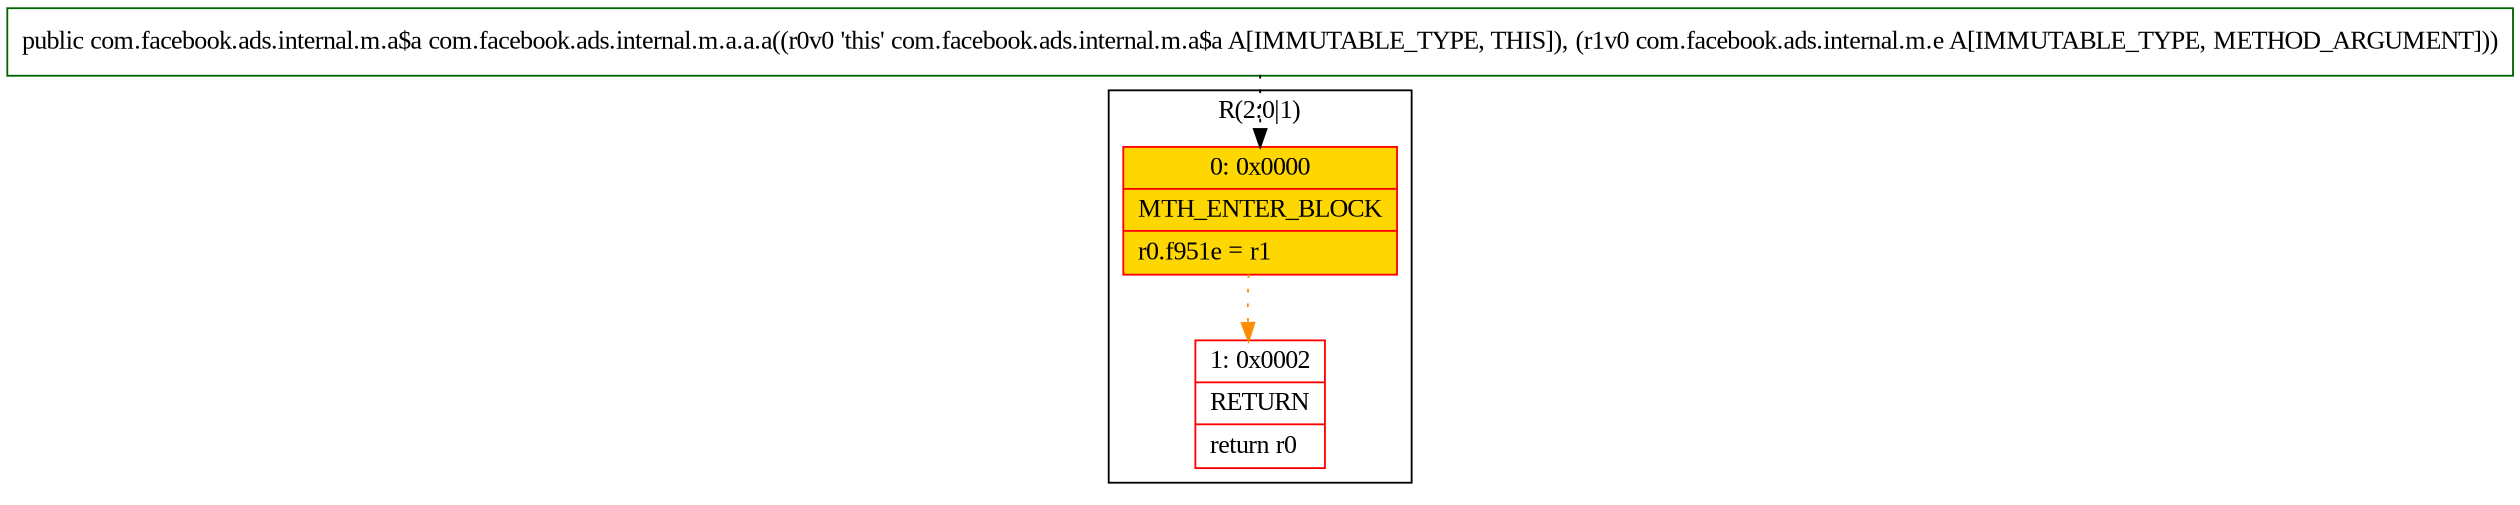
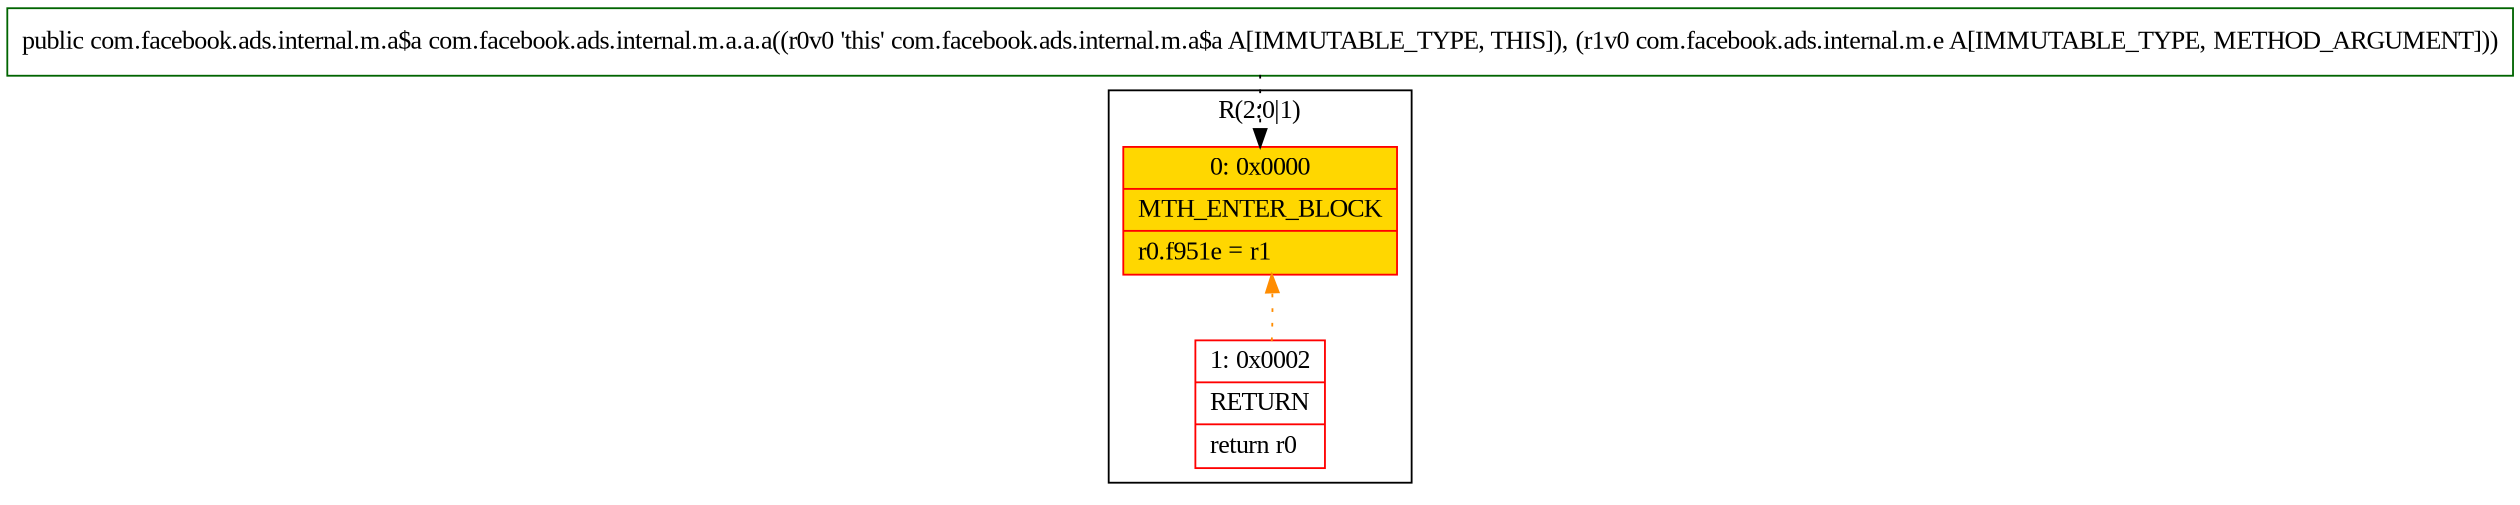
edge "0: 0x0000" -> "1: 0x0002": reversed
